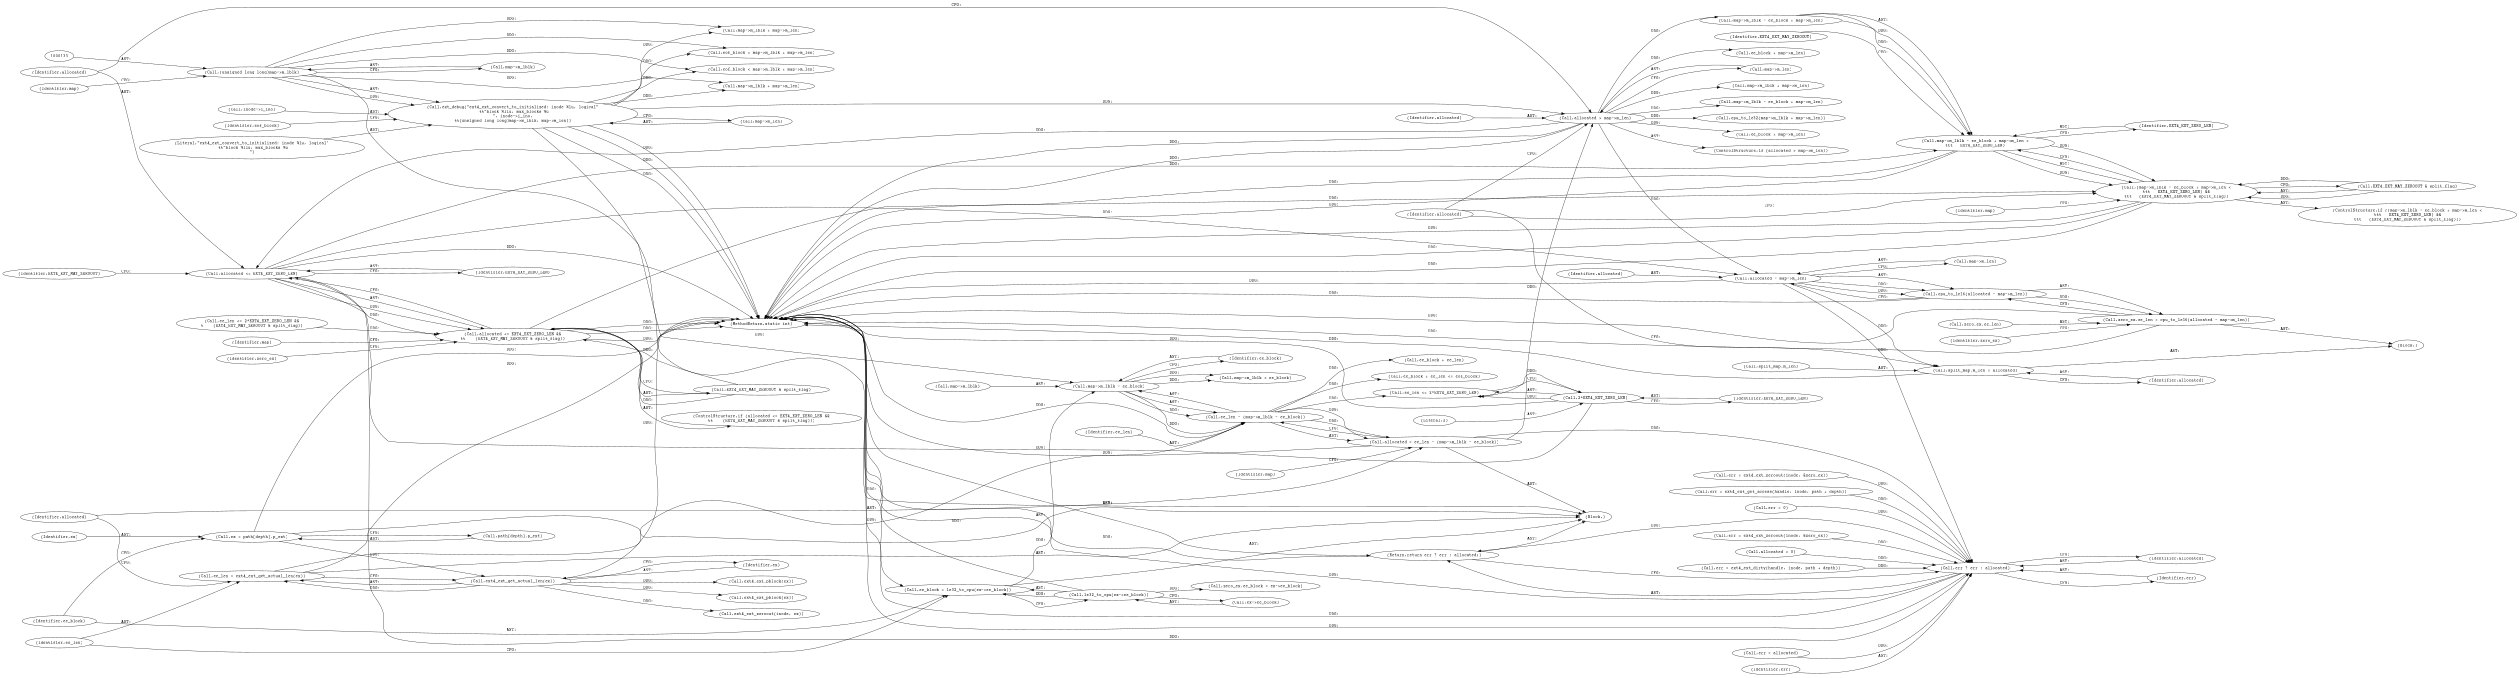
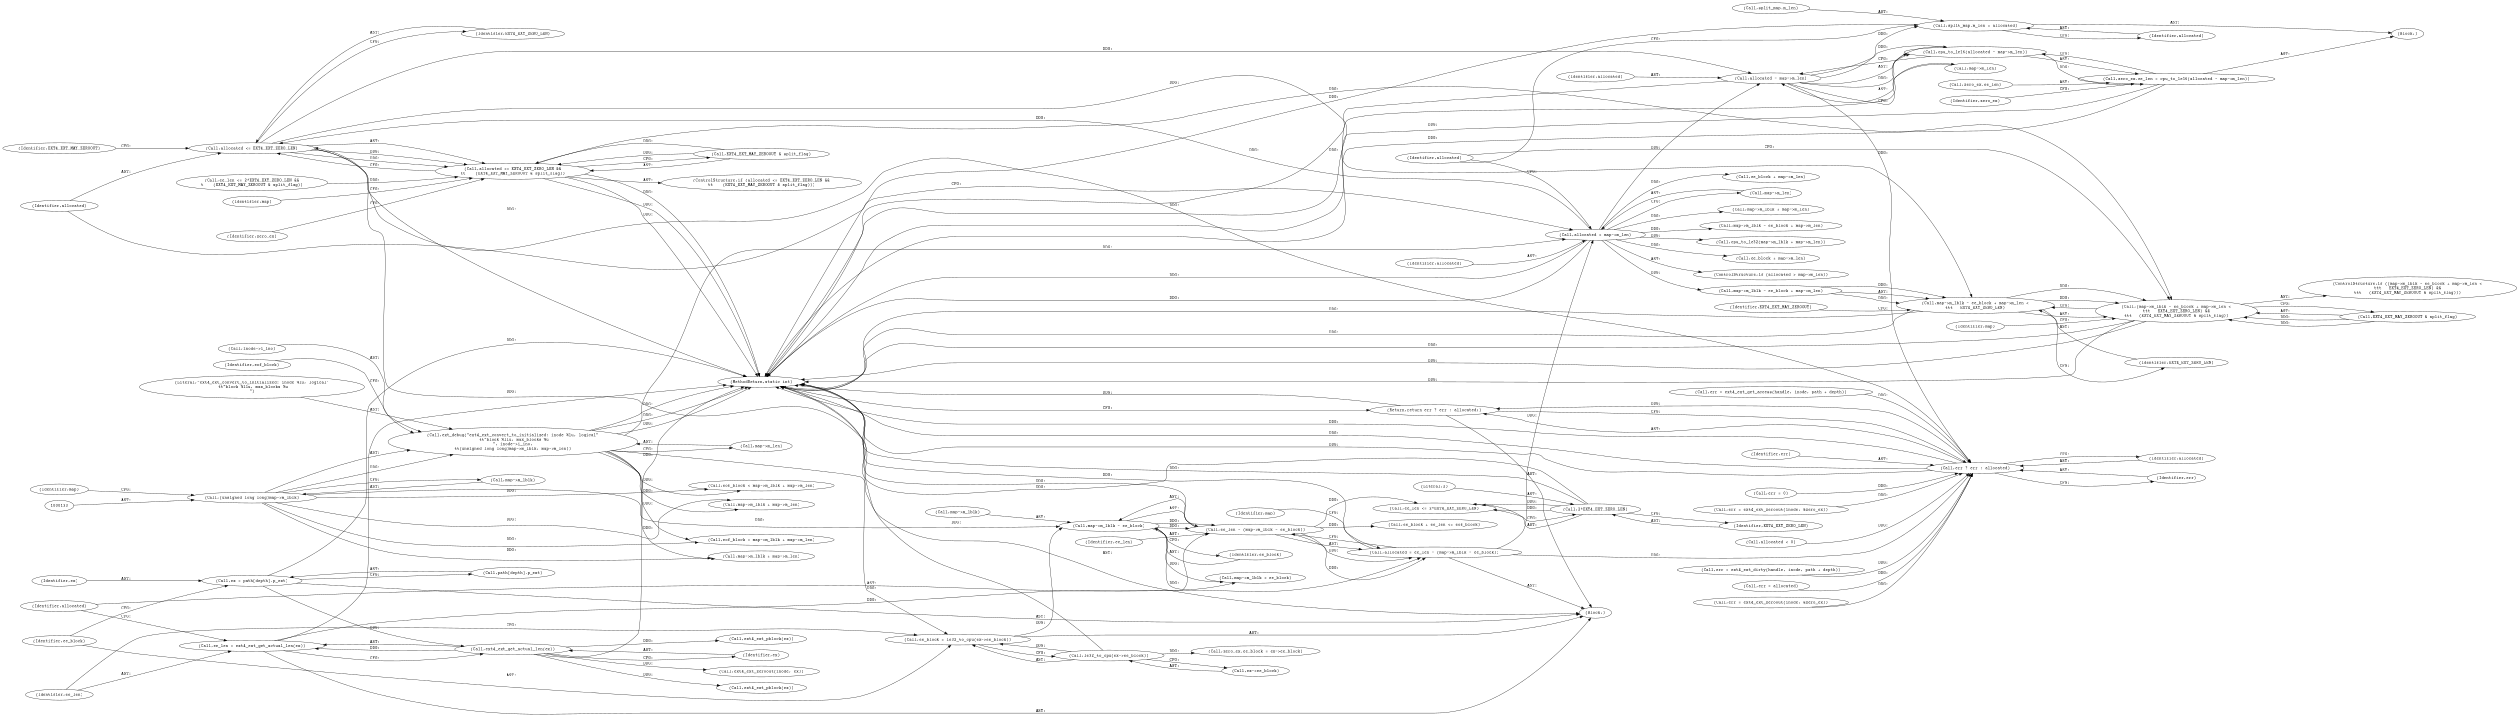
node "(Call,ee_block + ee_len)": removed
